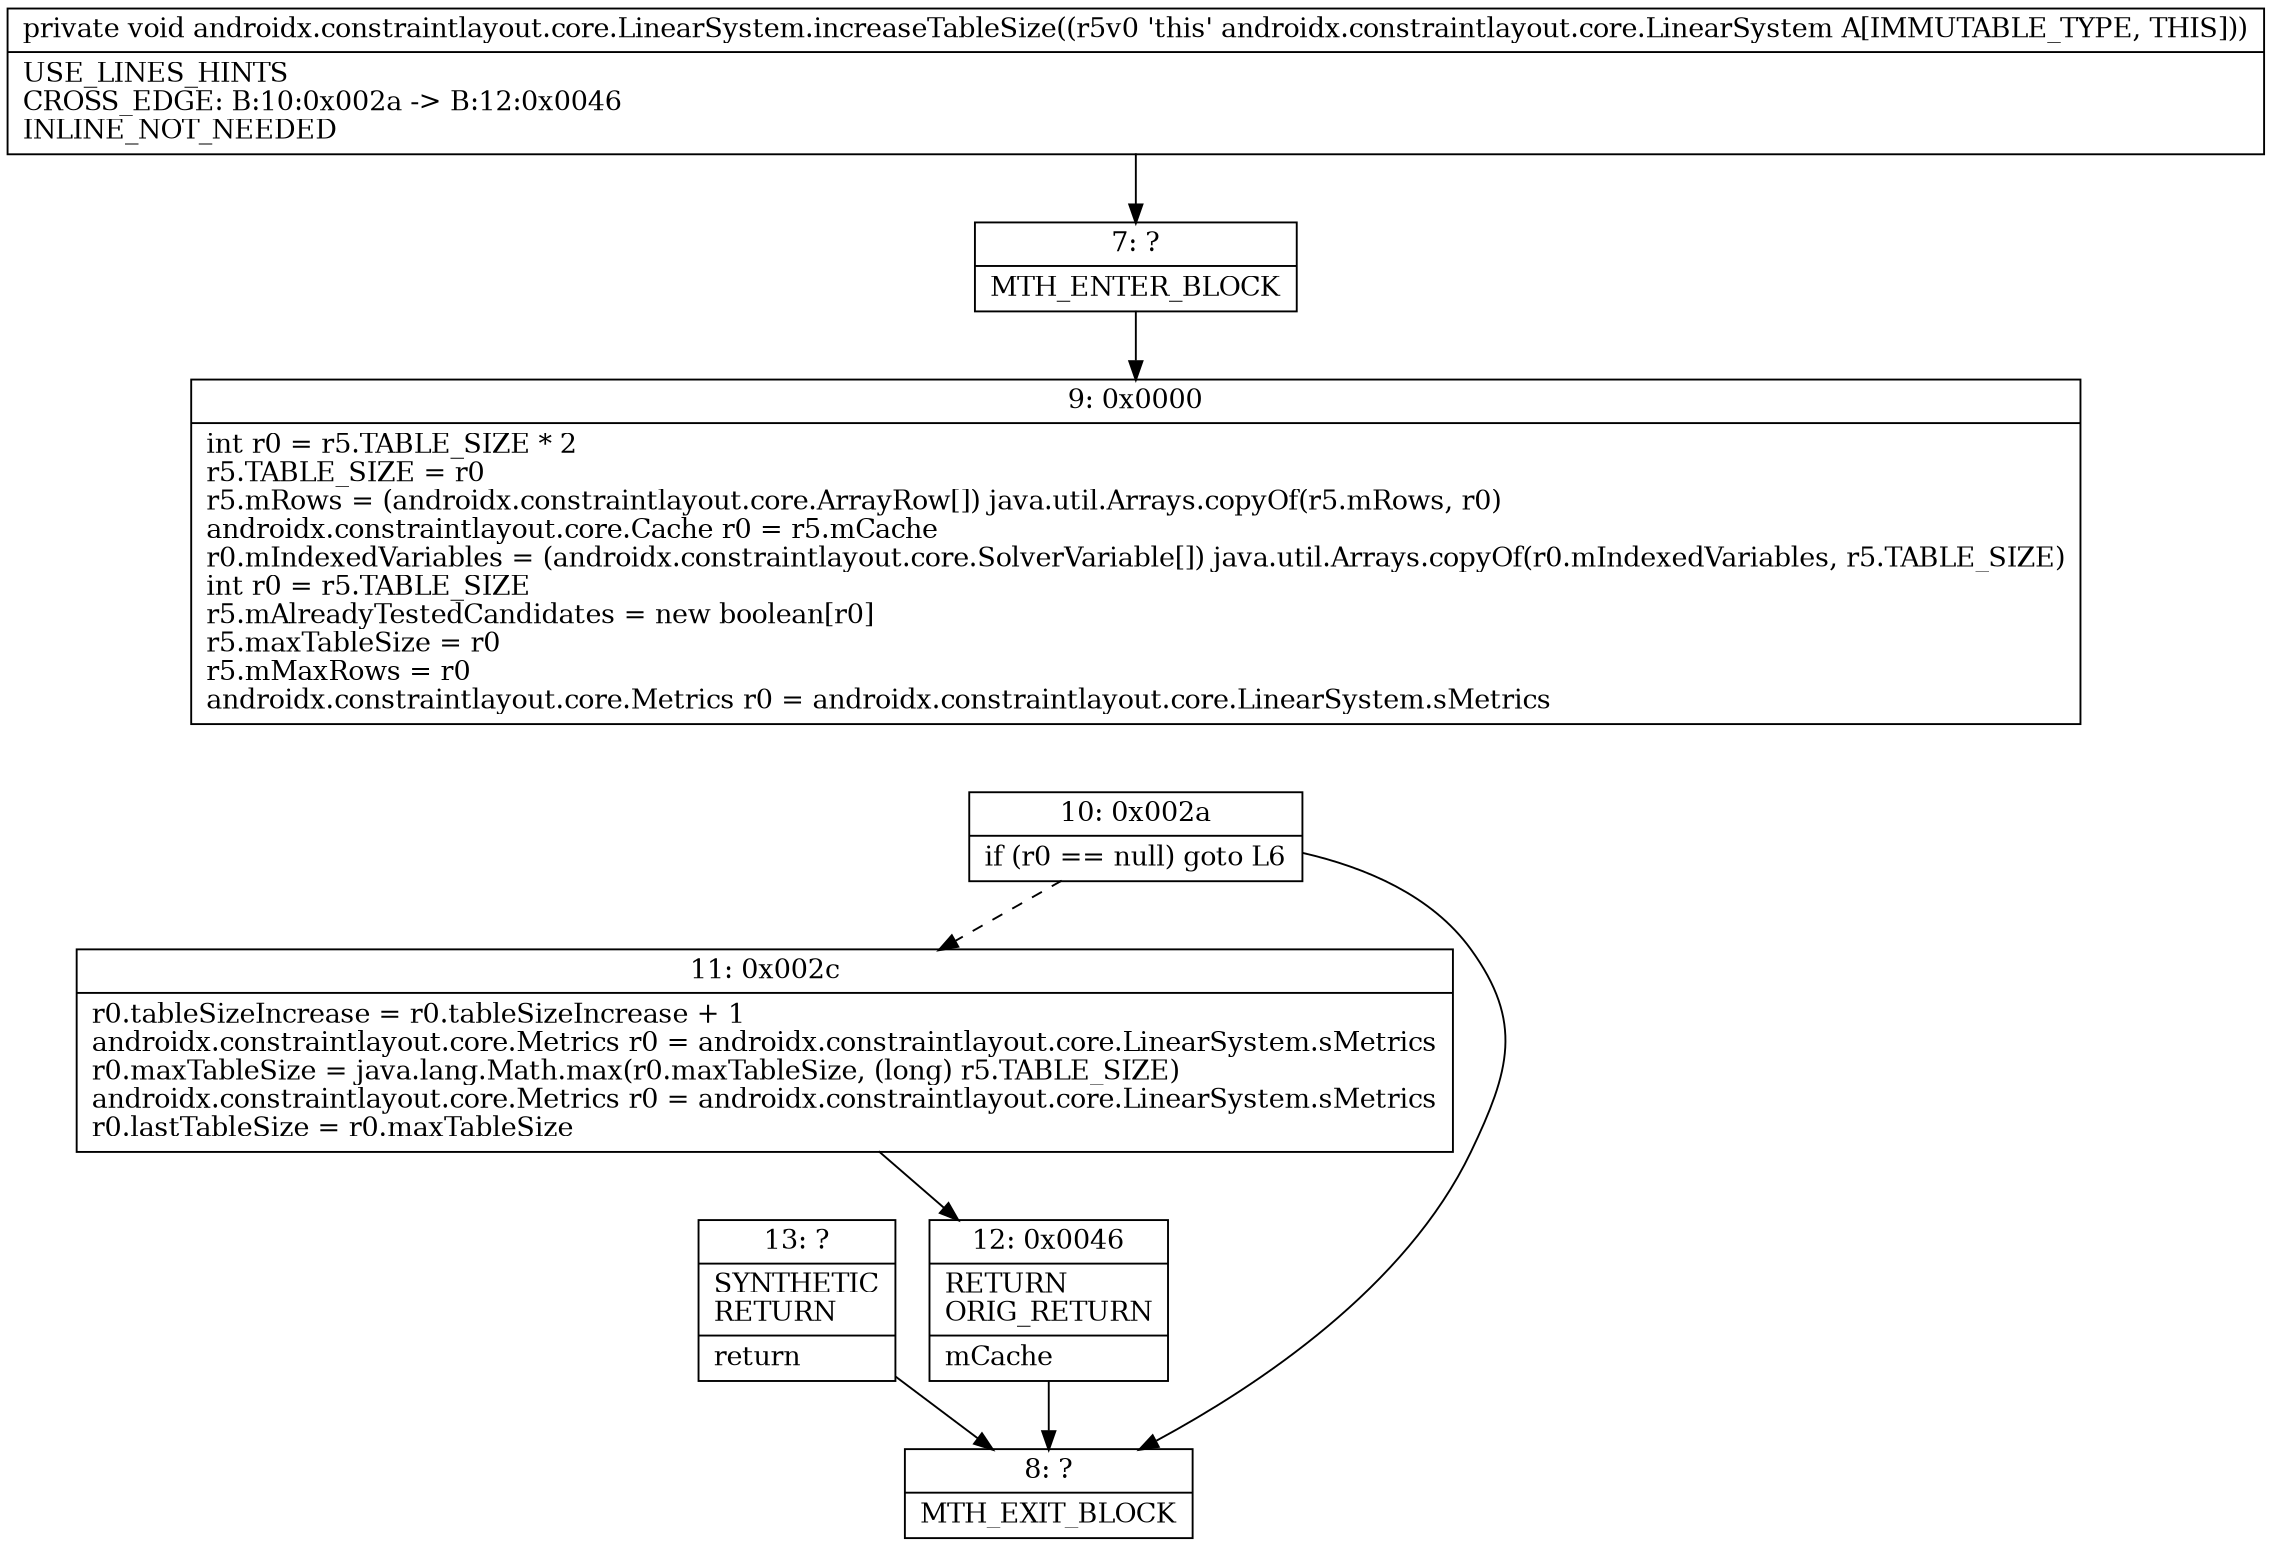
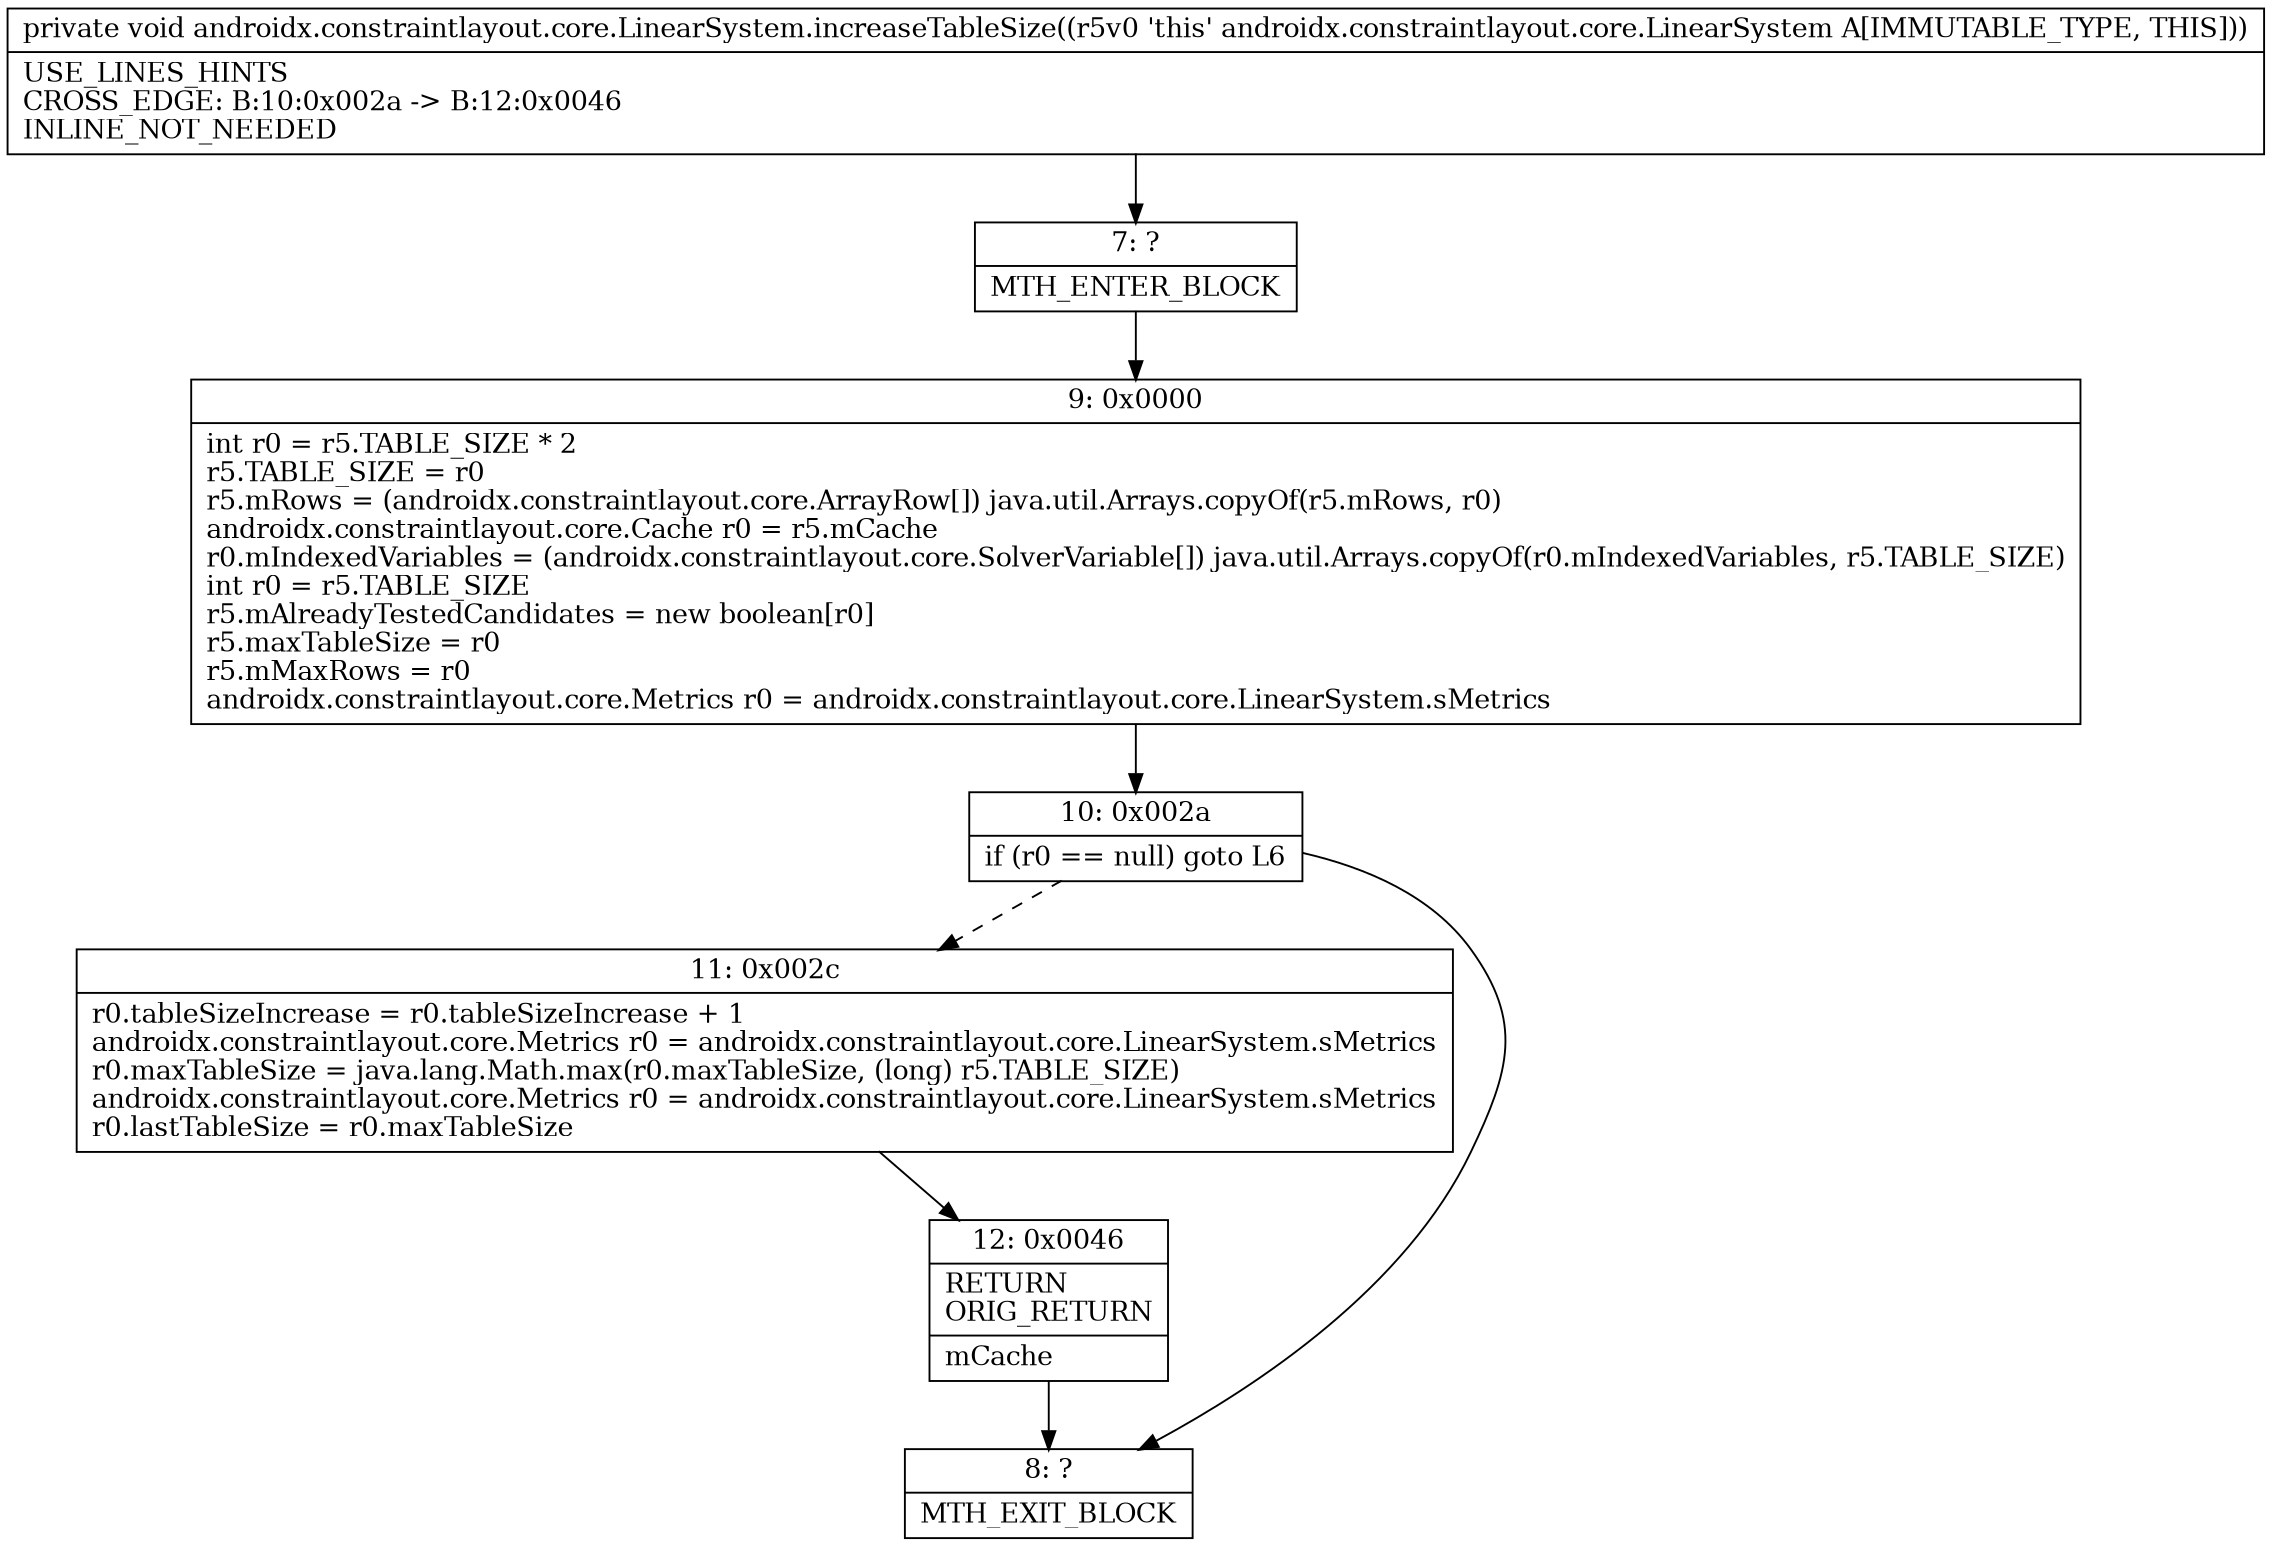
edge "9: 0x0000" -> "10: 0x002a": added
node "13: ?": removed
